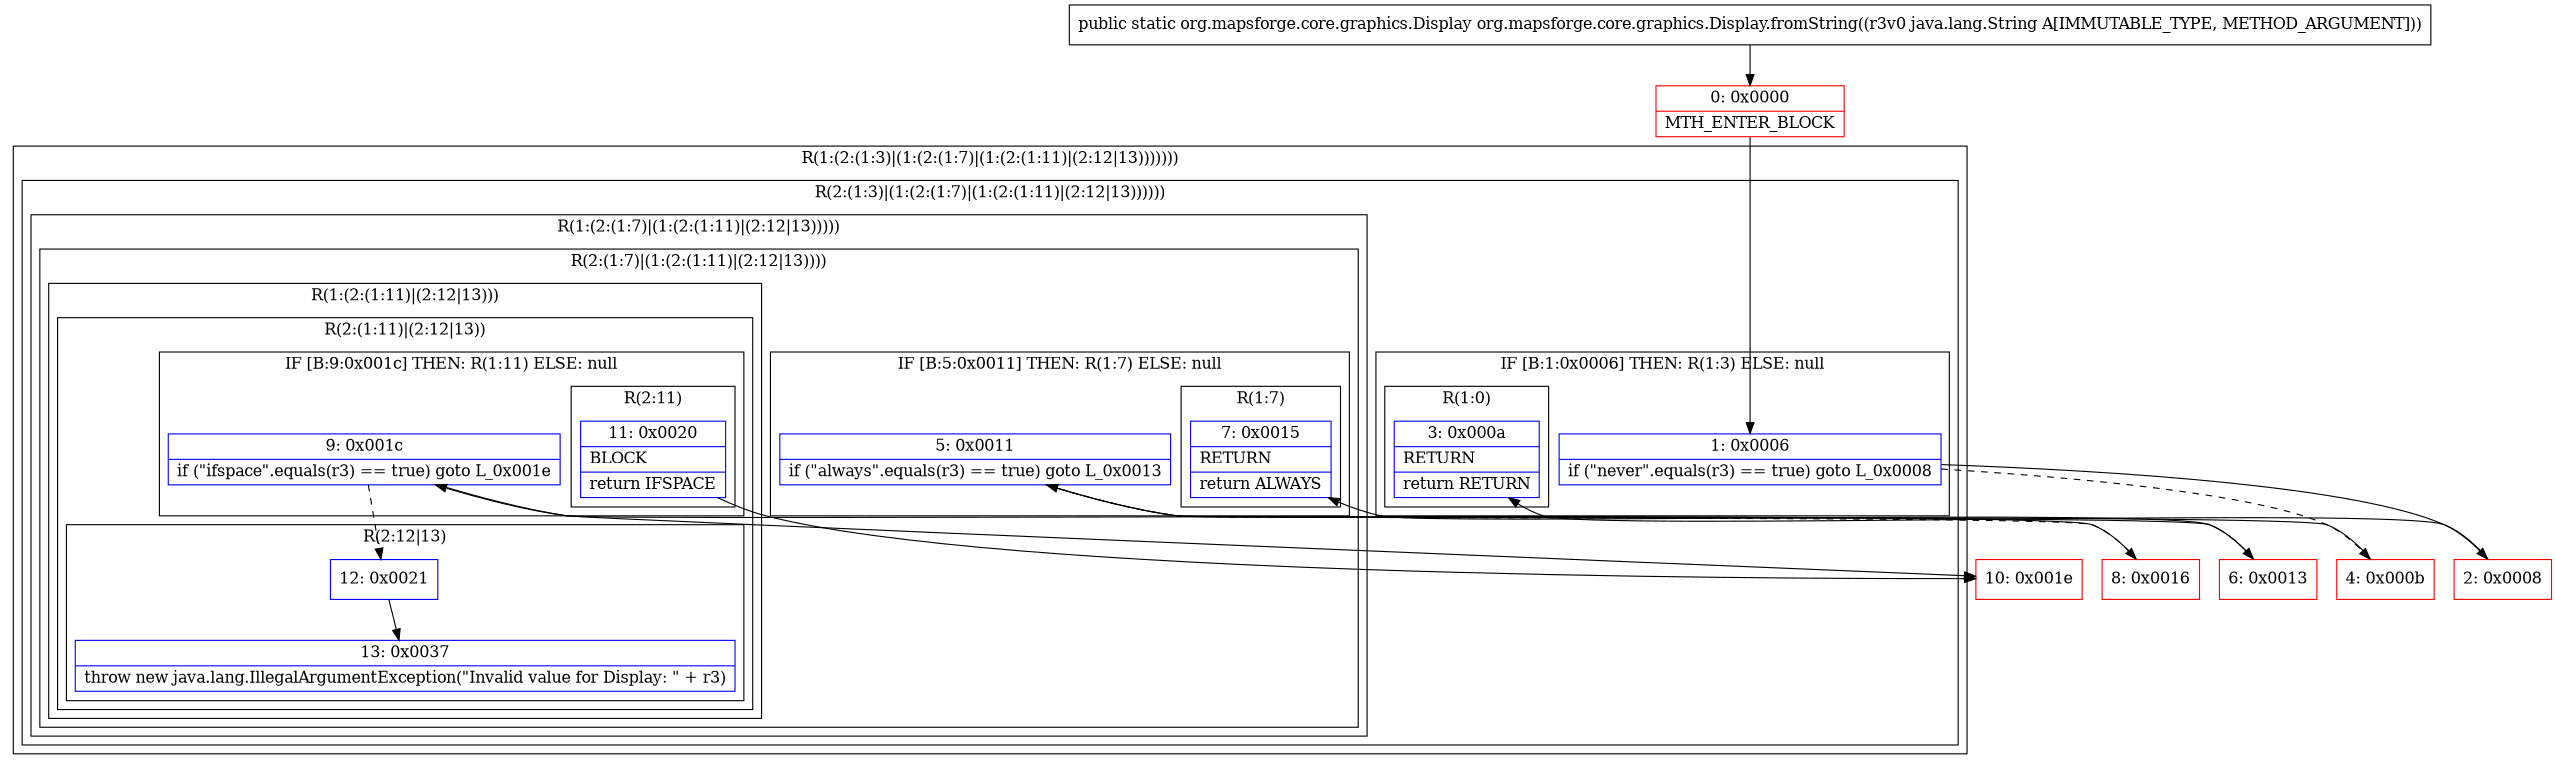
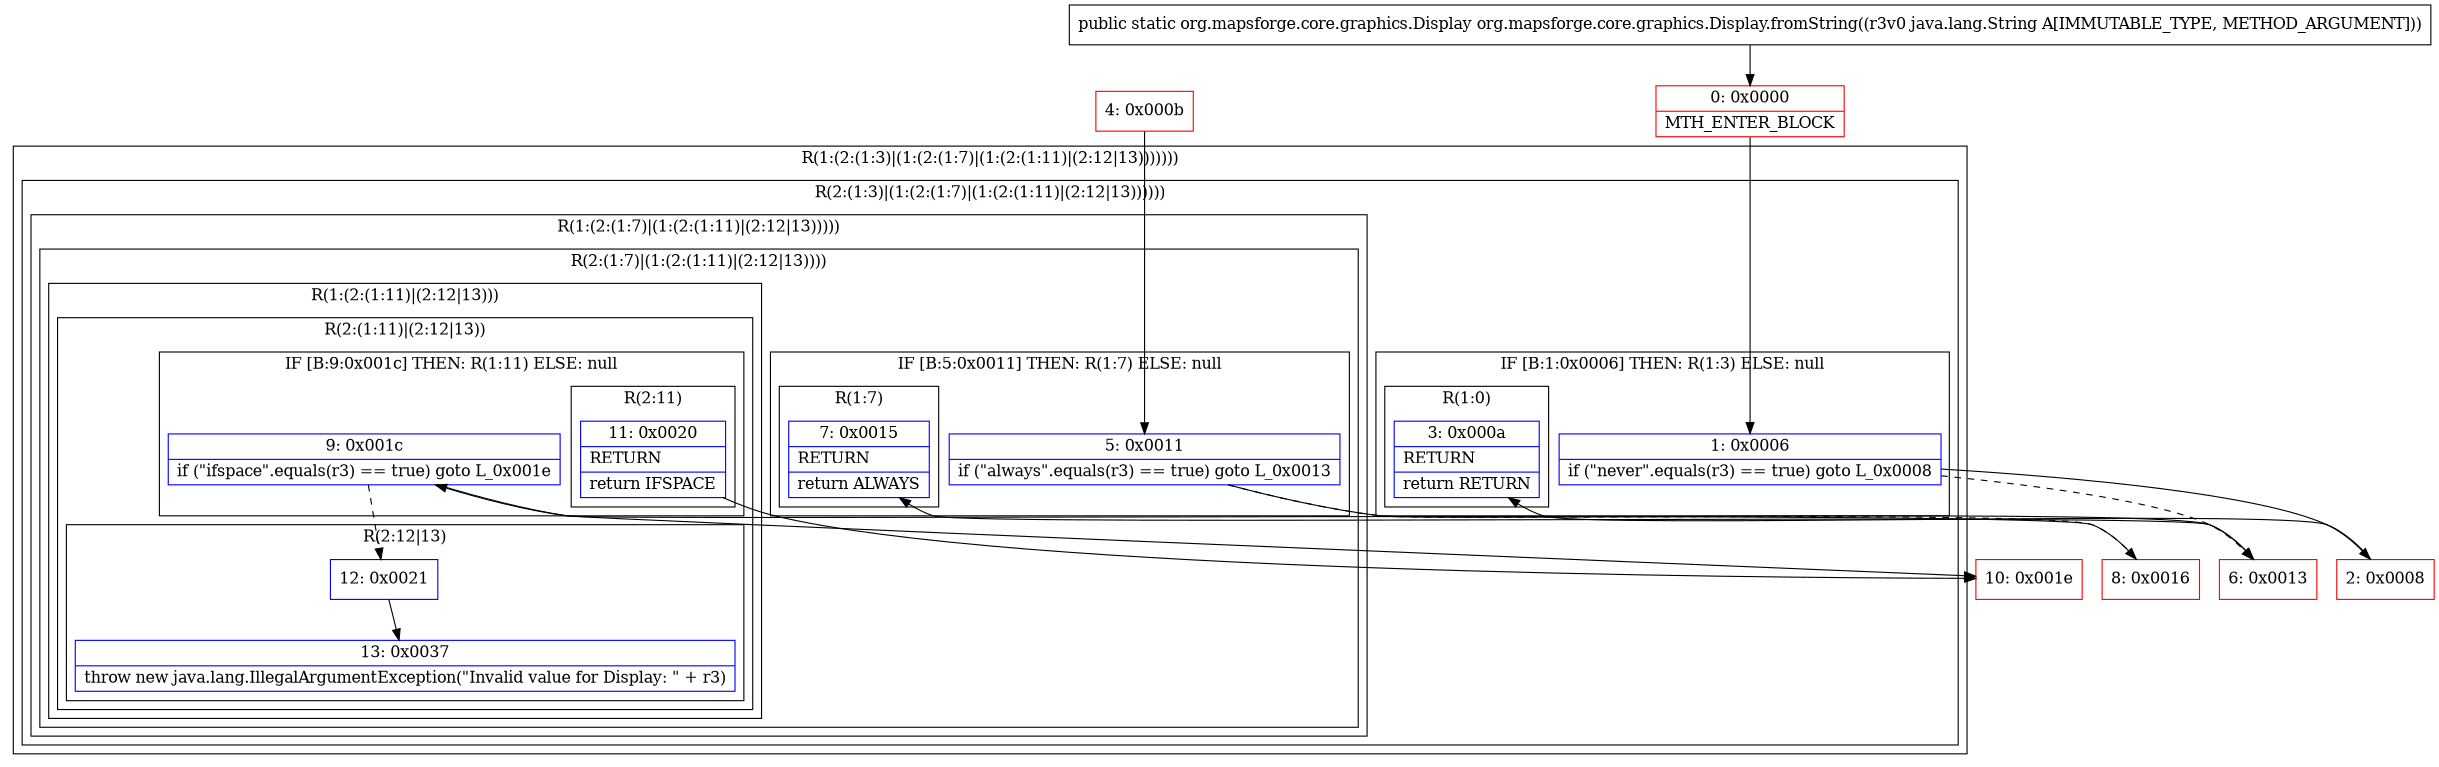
node "11: 0x0020": text "BLOCK" -> "RETURN"
edge "1: 0x0006" -> "4: 0x000b": now "1: 0x0006" -> "6: 0x0013"
